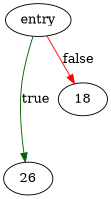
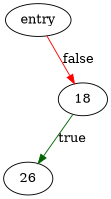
edge "entry" -> "26": now "18" -> "26"
